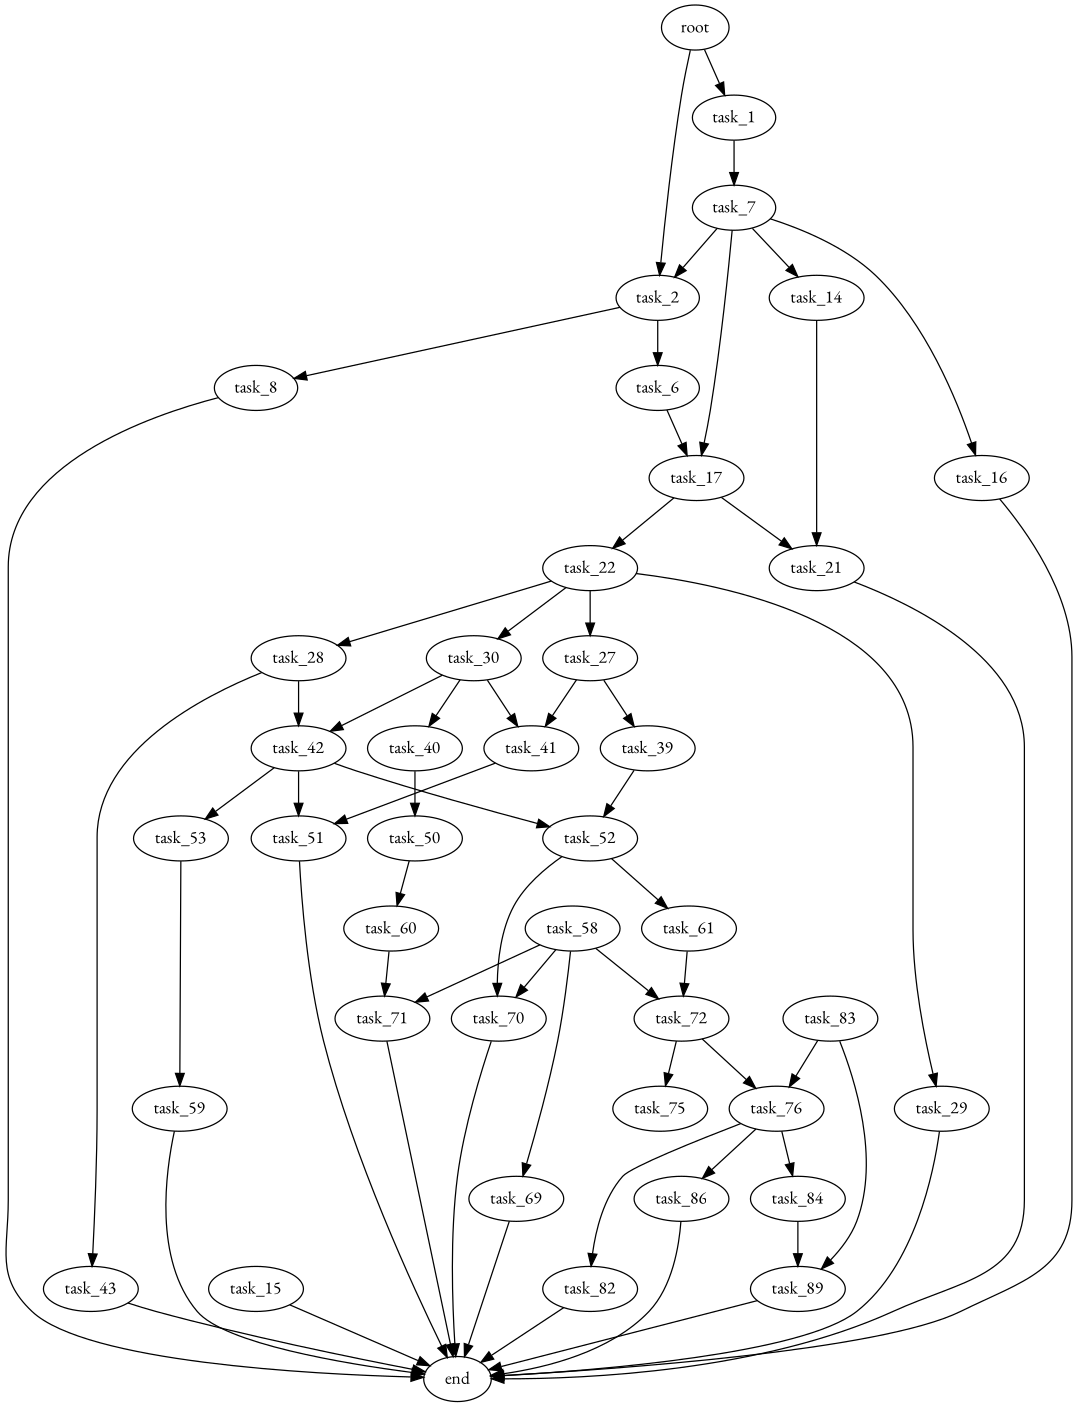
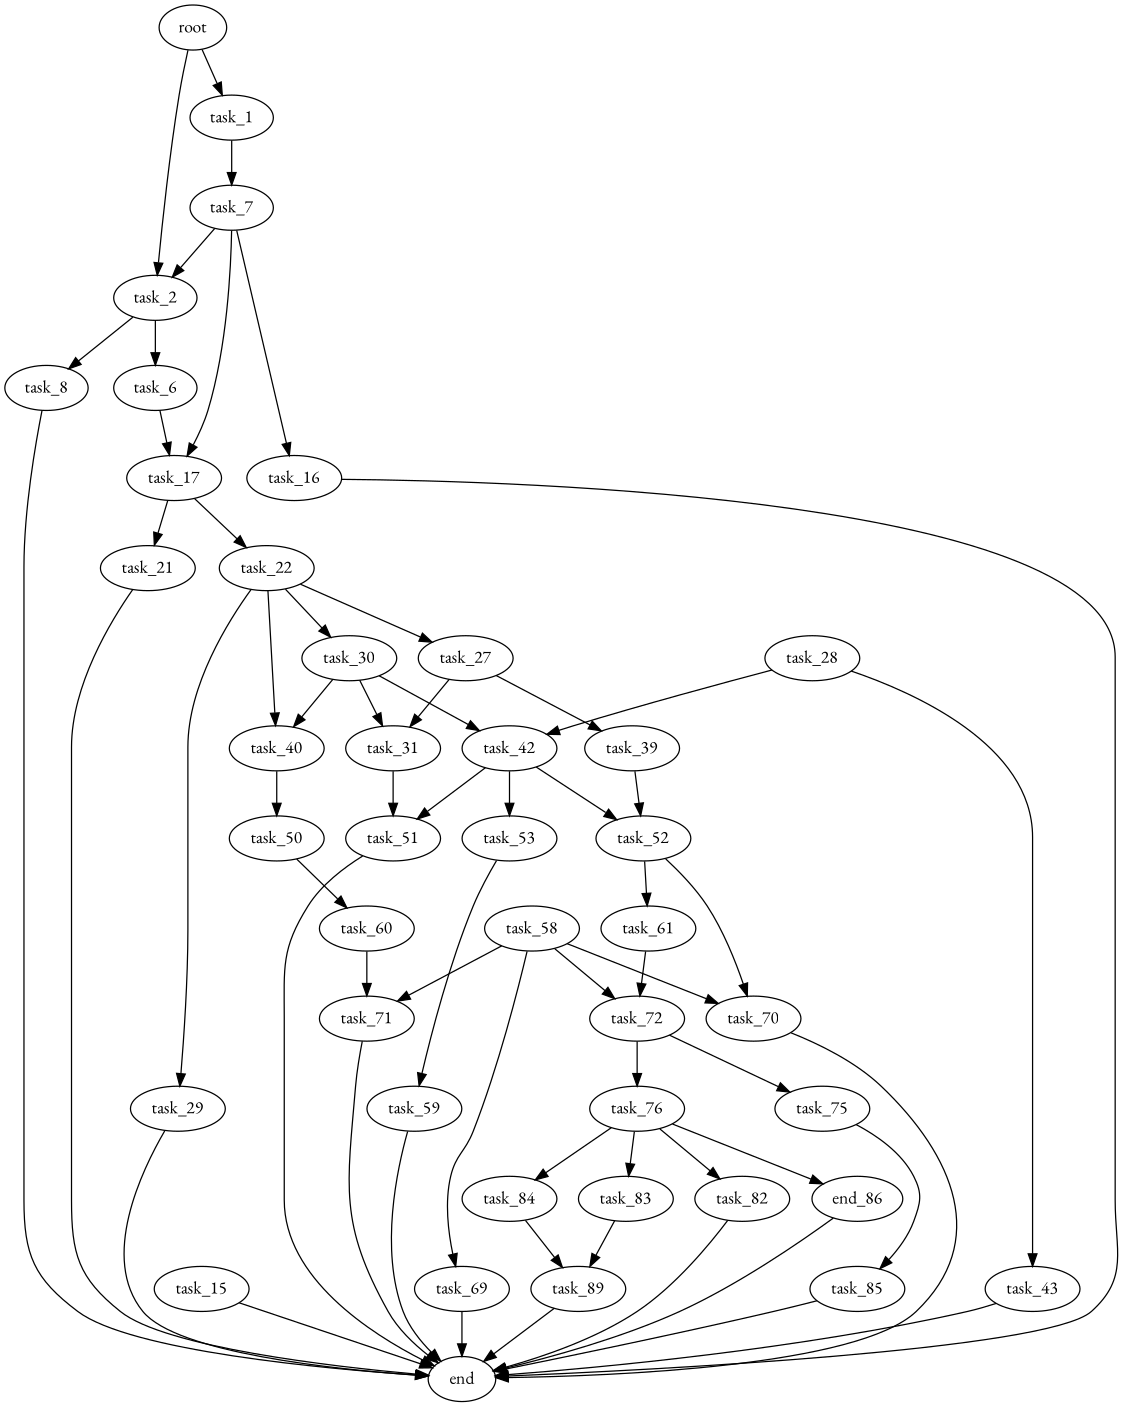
node "task_14": removed
edge "task_22" -> "task_28": now "task_22" -> "task_40"
node "task_41": label "task_41" -> "task_31"
edge "task_83" -> "task_76": reversed
node "task_86": label "task_86" -> "end_86"
node "task_85": added
